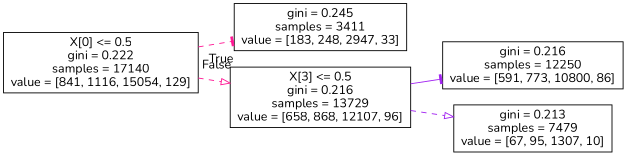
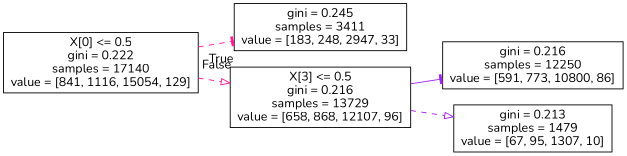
node "gini = 0.213 samples = 7479 value = [67, 95, 1307, 10]": label "gini = 0.213 samples = 7479 value = [67, 95, 1307, 10]" -> "gini = 0.213 samples = 1479 value = [67, 95, 1307, 10]"
